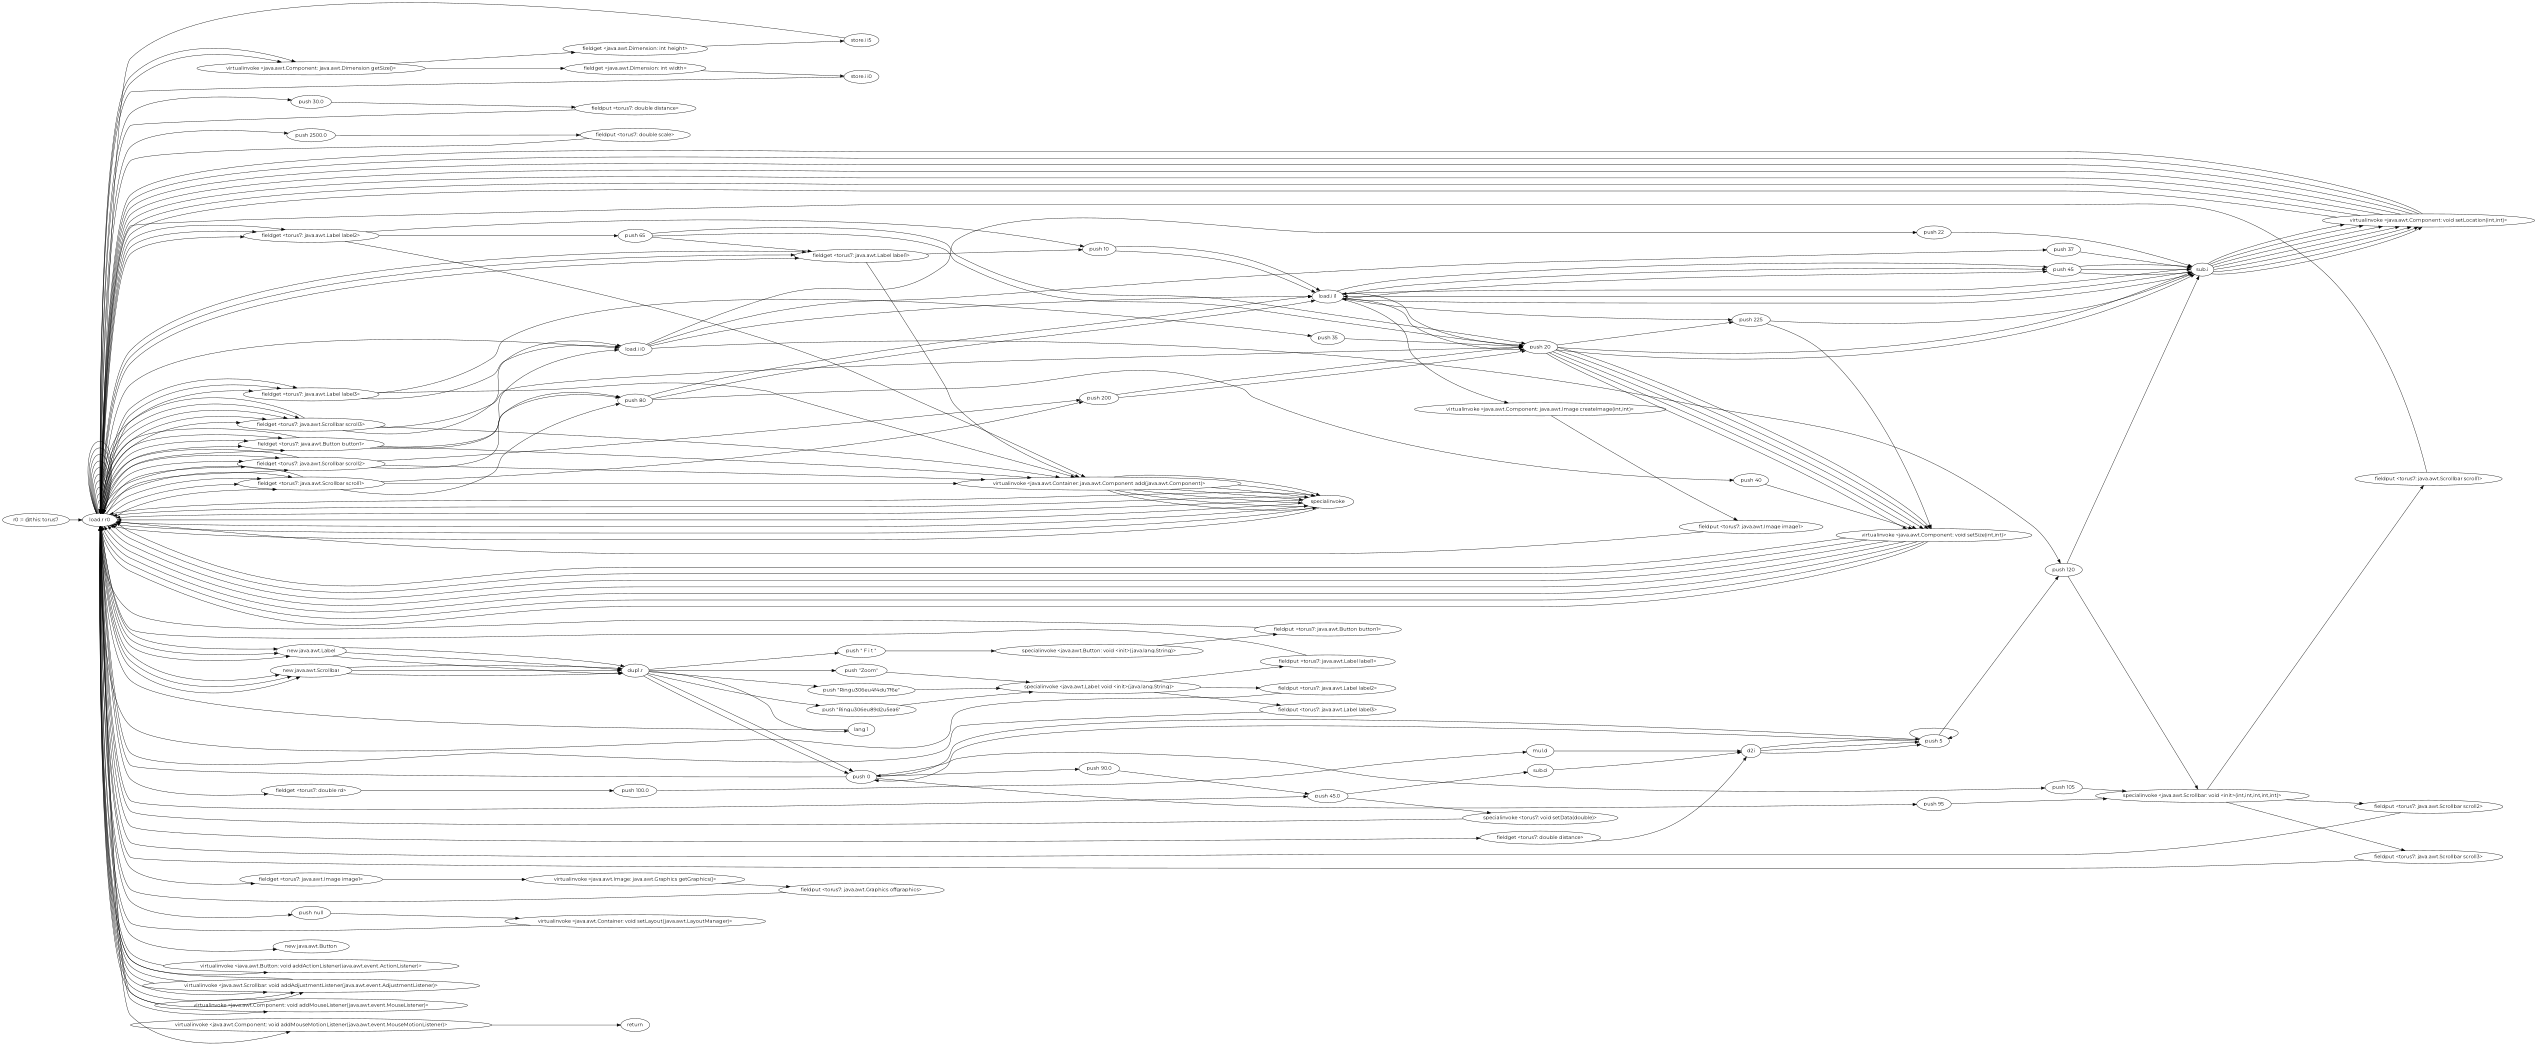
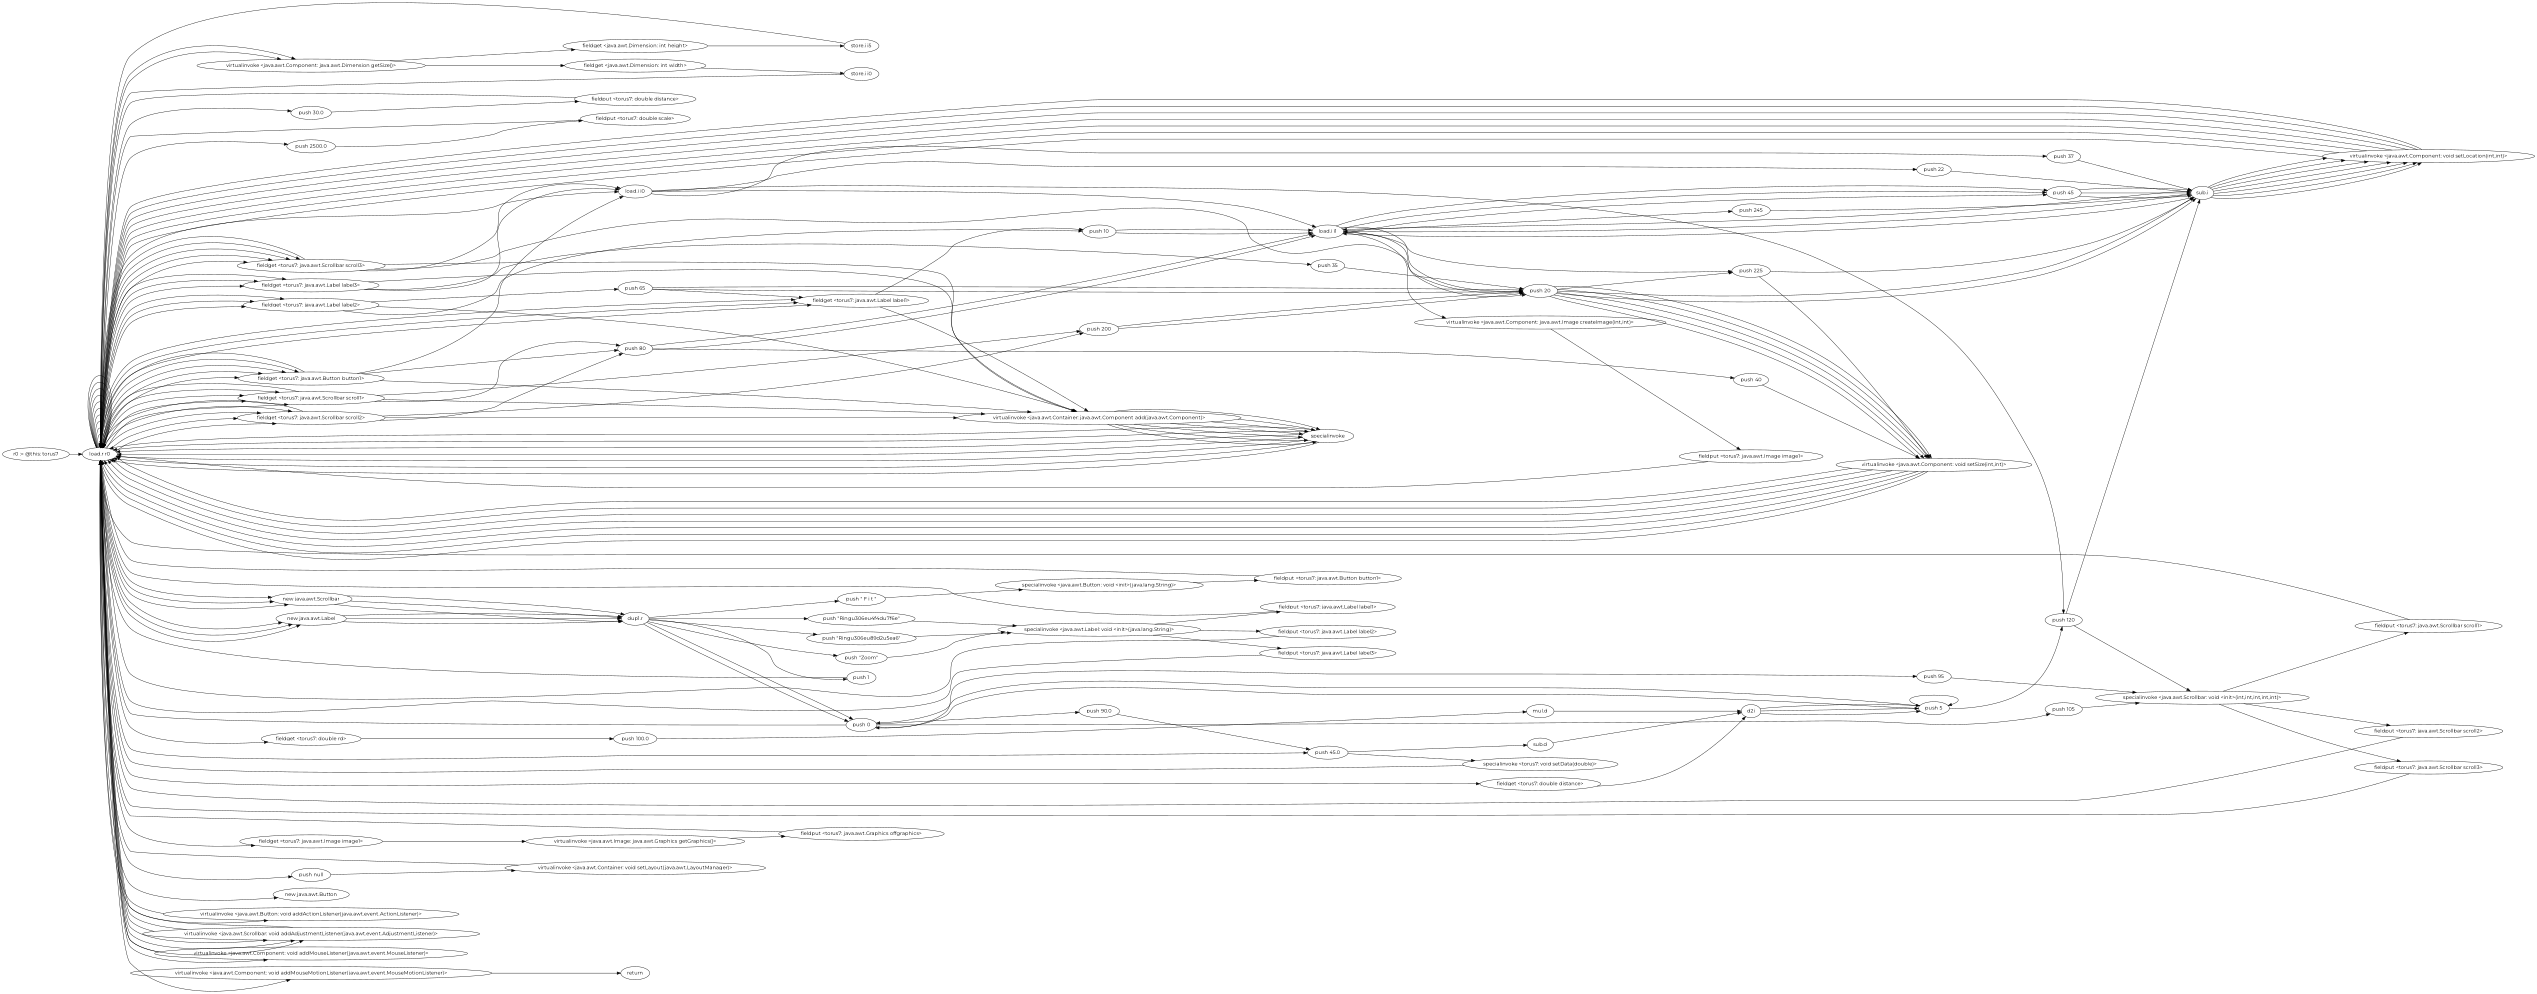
node "push 245": added
node "lang 1": label "lang 1" -> "push 1"
